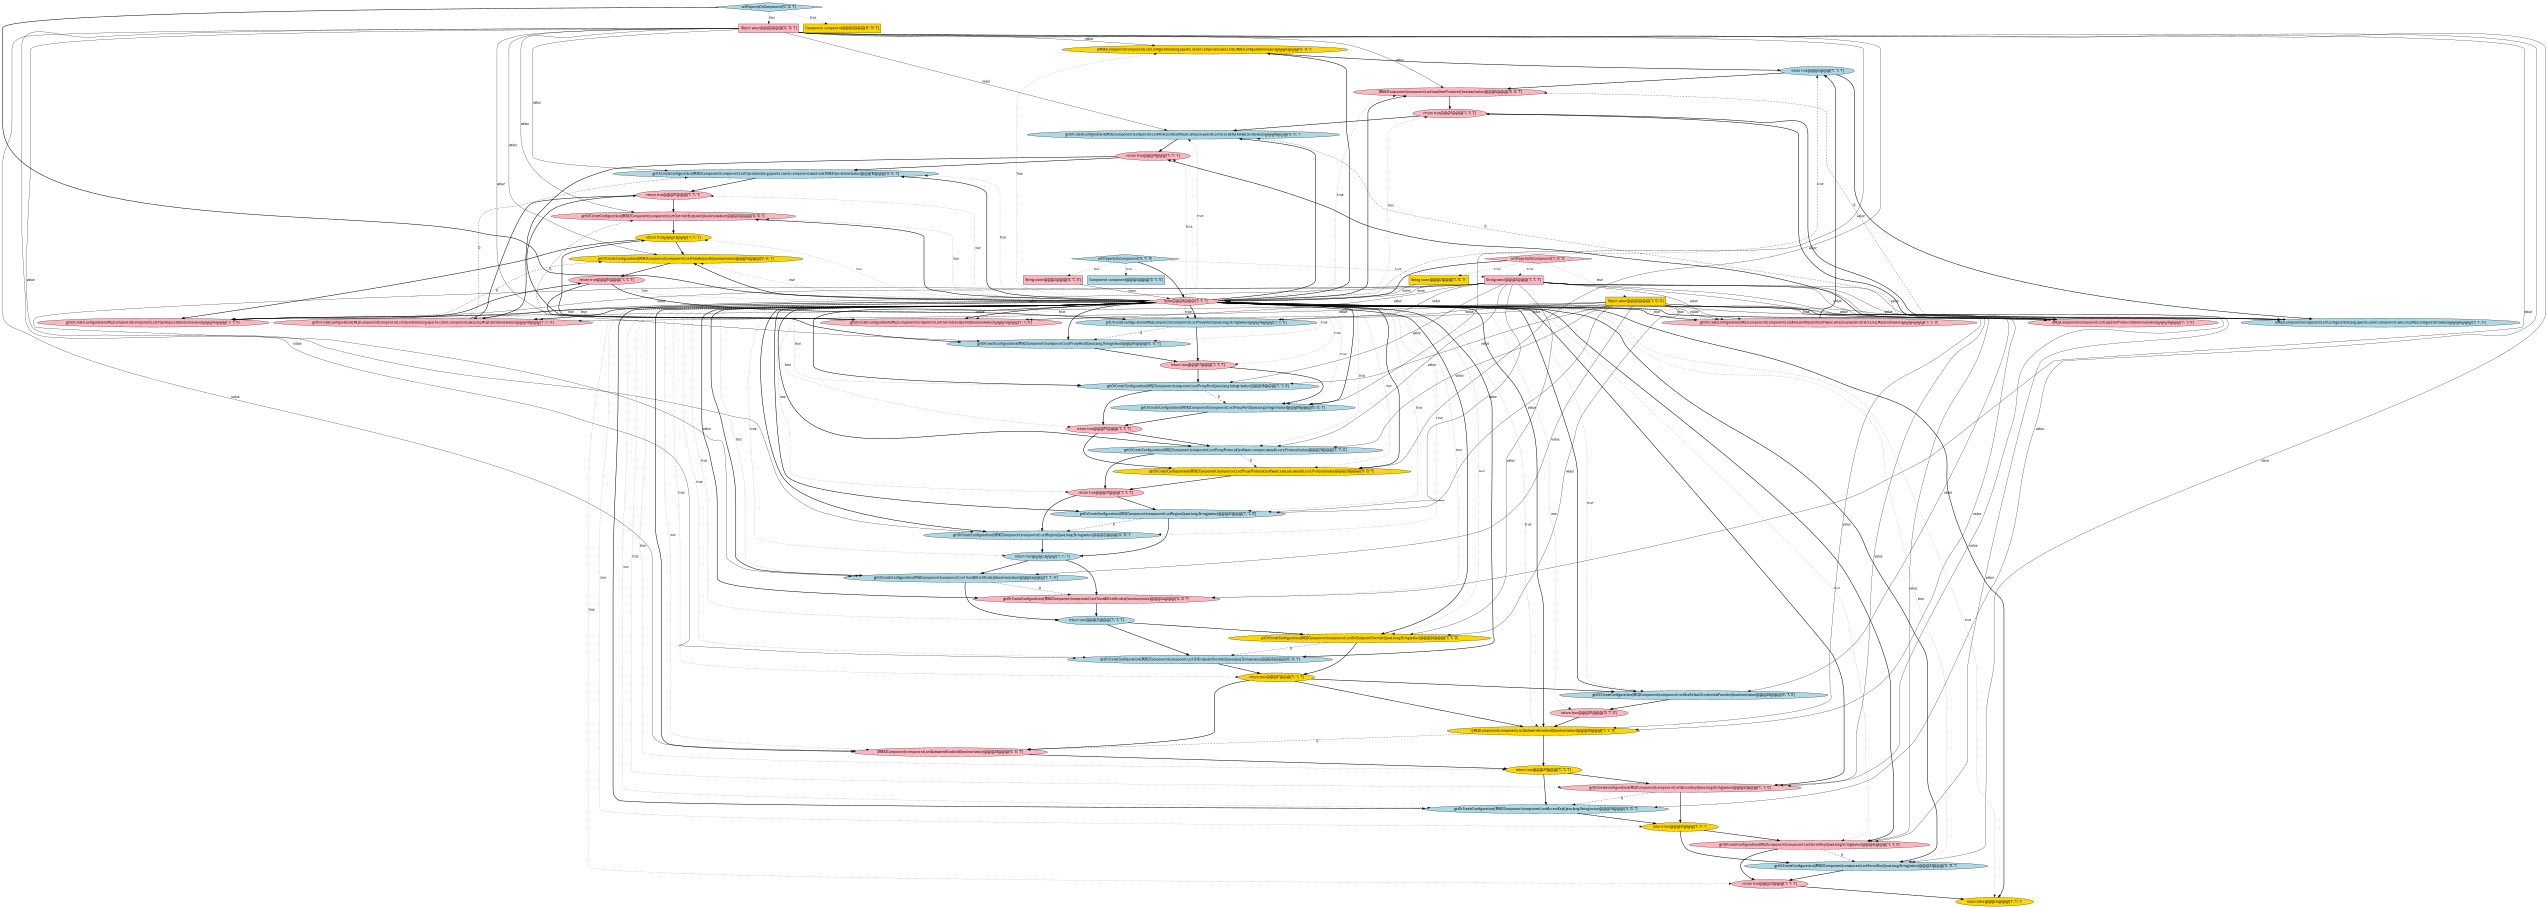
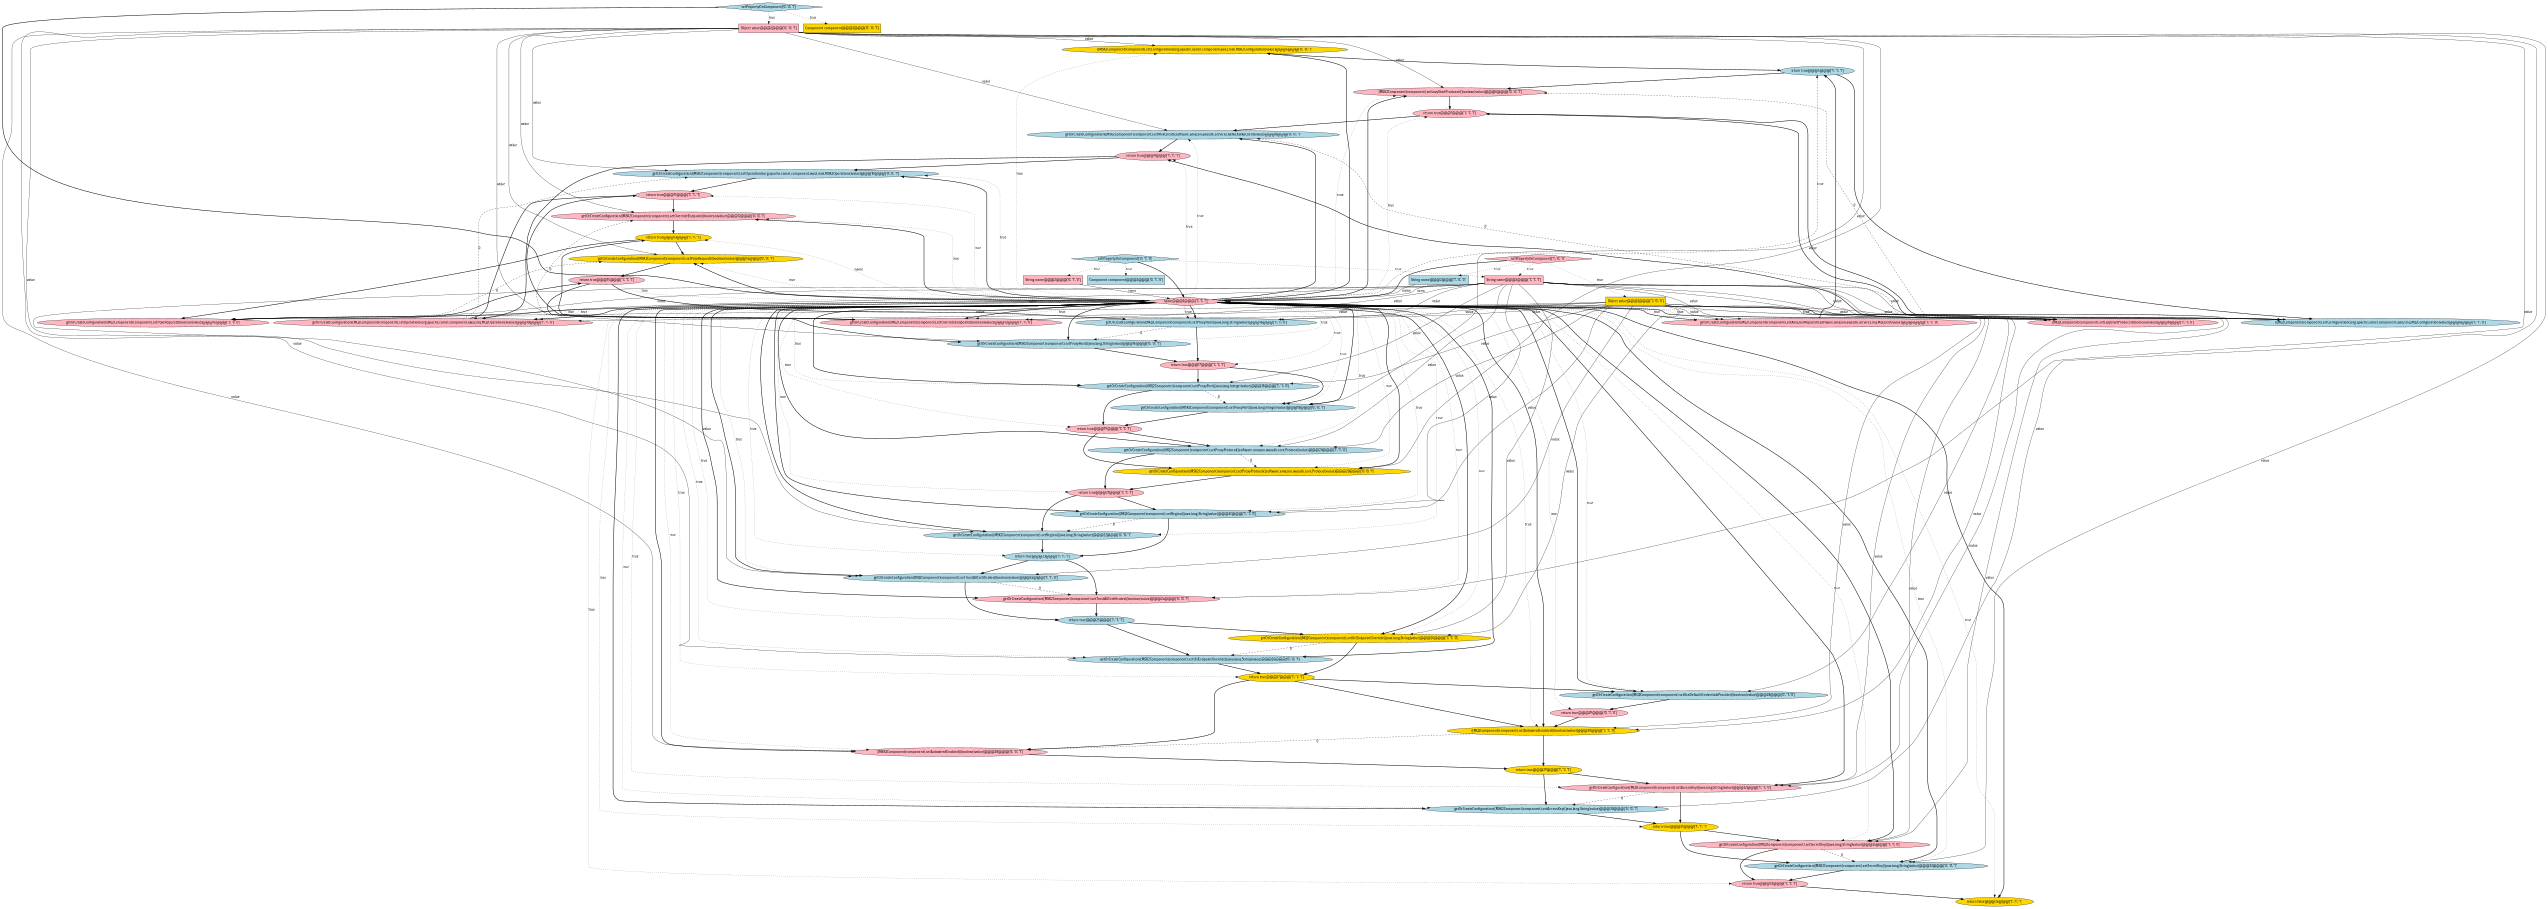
edge "name@@@3@@@['1', '1', '1']" -> "return true@@@13@@@['1', '1', '1']": label "true" -> "name"
node "String name@@@2@@@['1', '0', '0']": fillcolor gold -> lightblue
edge "name@@@3@@@['1', '1', '1']" -> "return true@@@29@@@['1', '1', '1']": removed, label "true"
